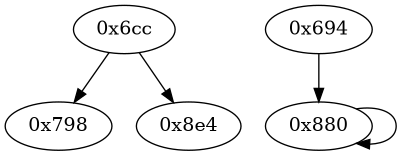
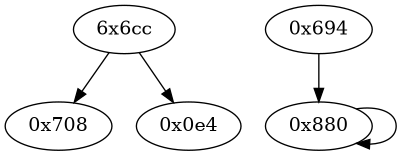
node "0x6cc": label "0x6cc" -> "6x6cc"
node "0x798": label "0x798" -> "0x708"
node "0x8e4": label "0x8e4" -> "0x0e4"
